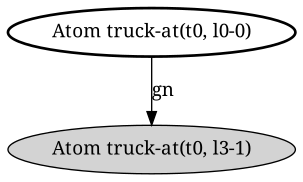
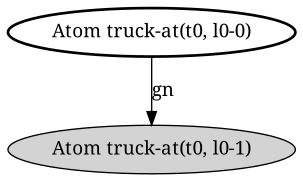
node "Atom truck-at(t0, l3-1)": label "Atom truck-at(t0, l3-1)" -> "Atom truck-at(t0, l0-1)"
